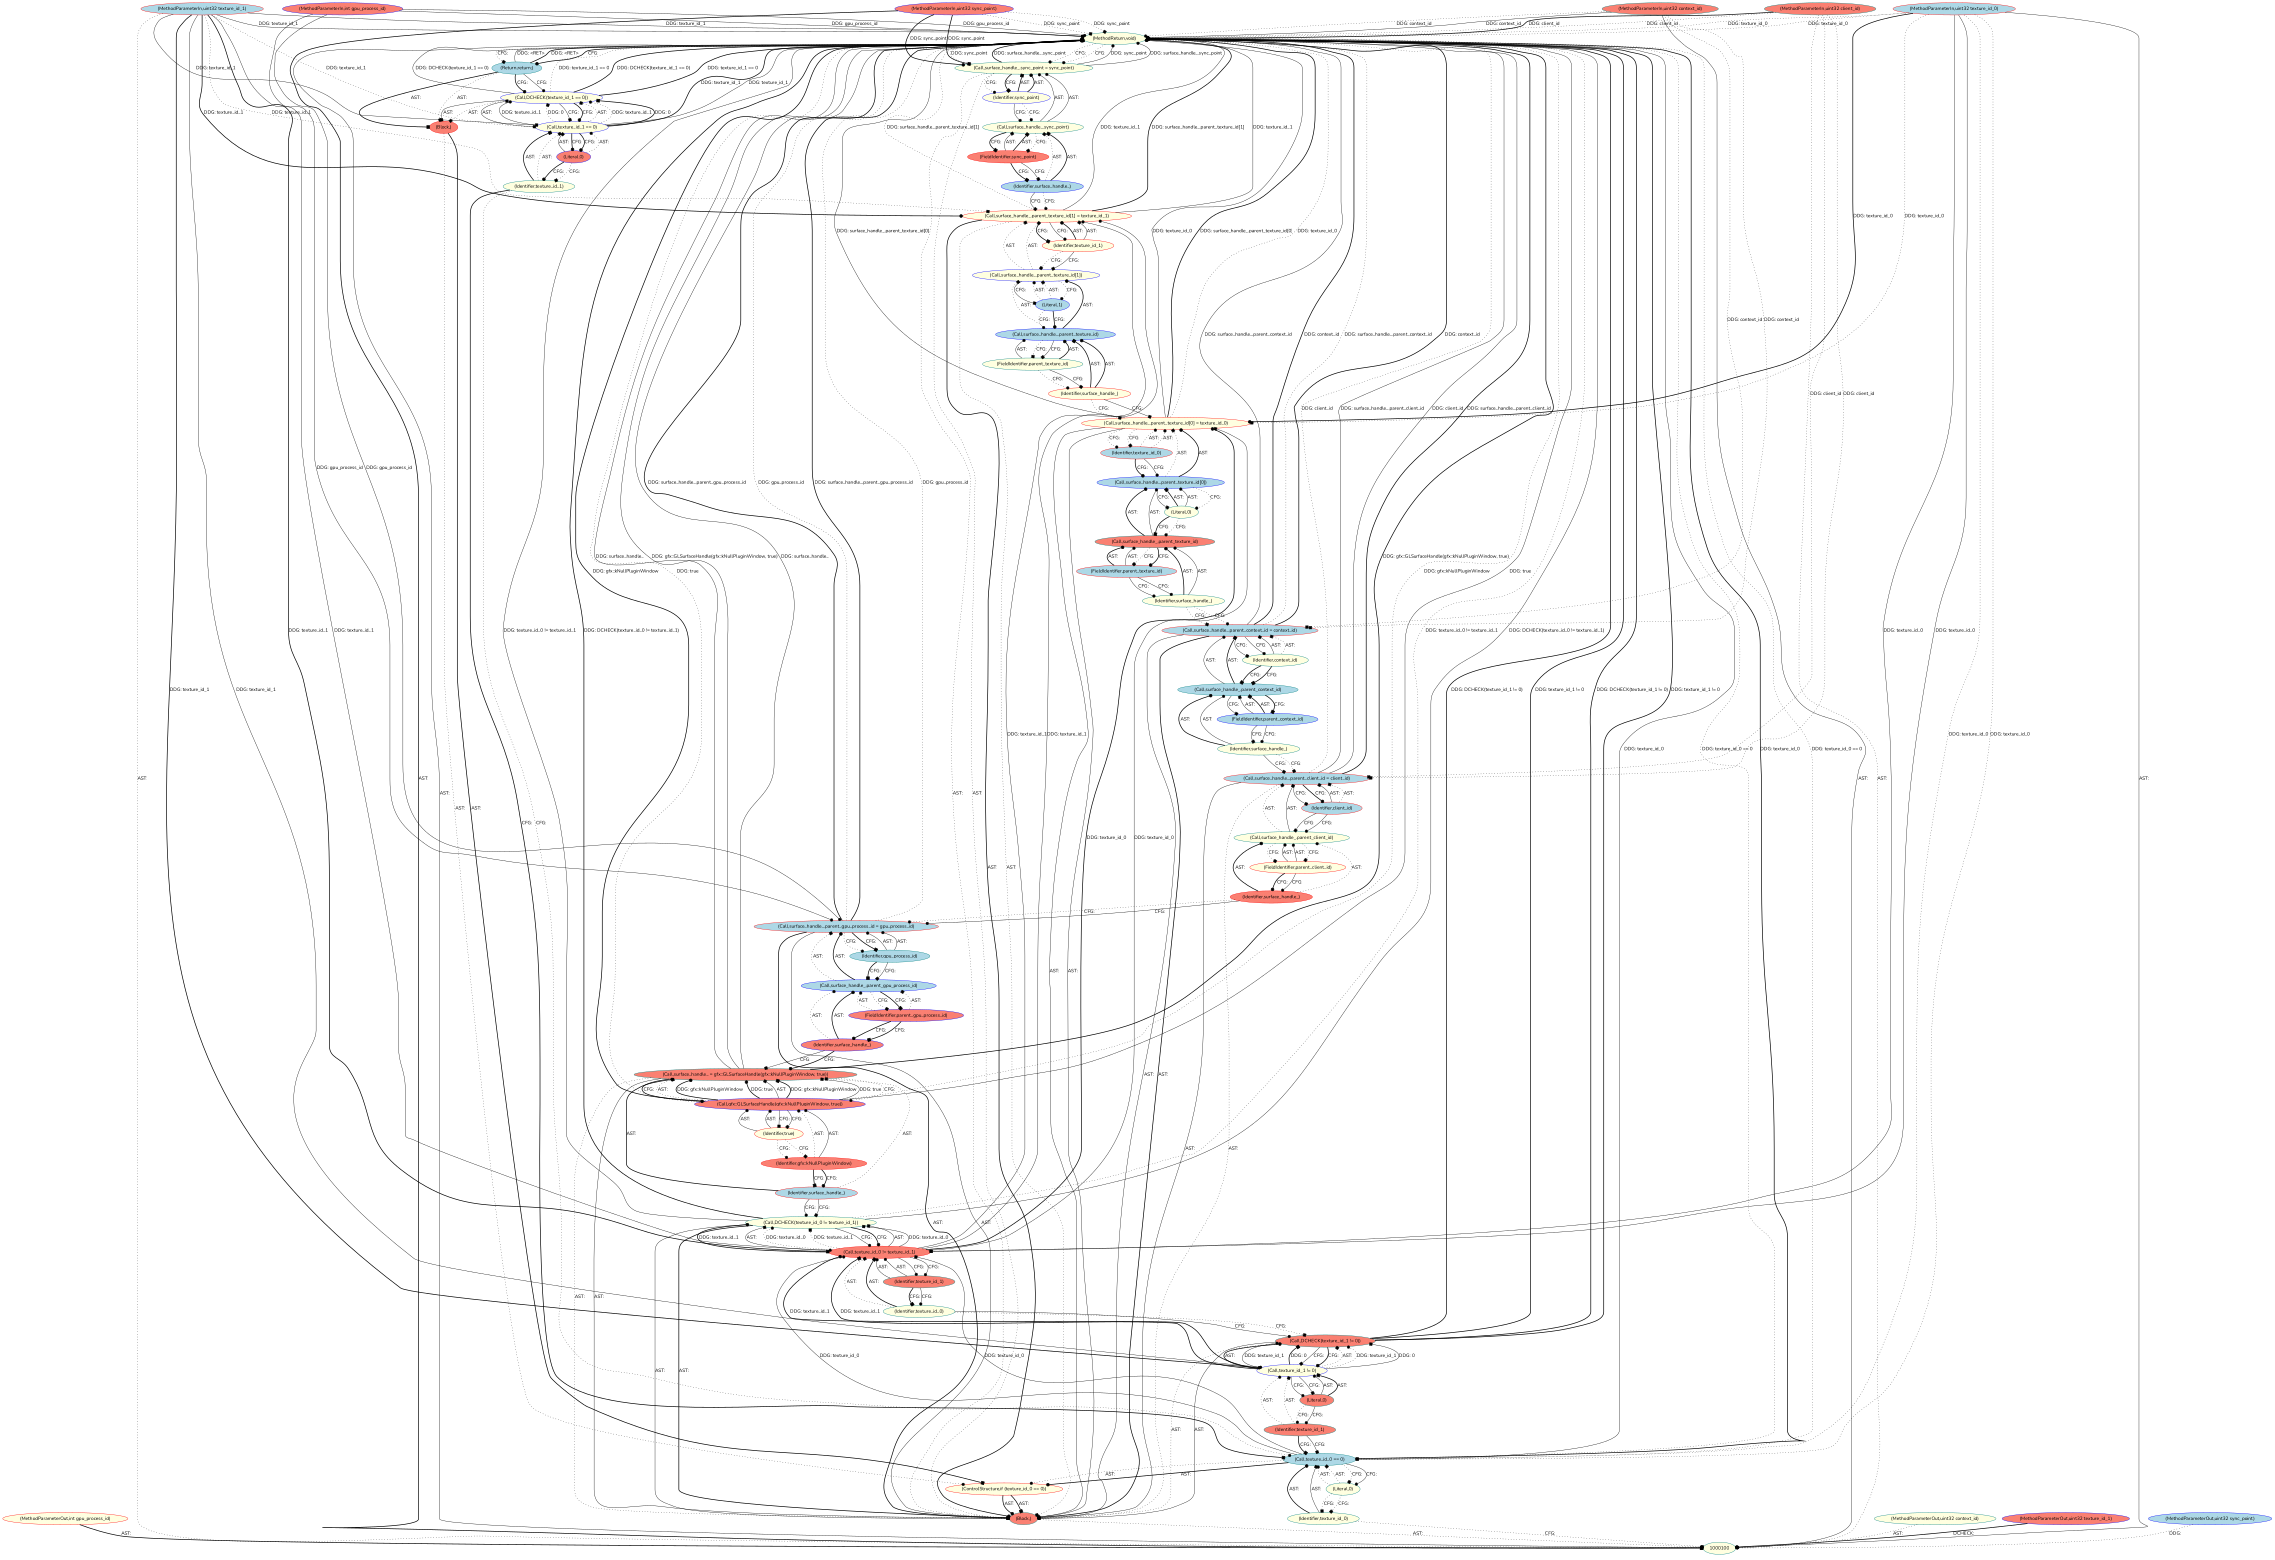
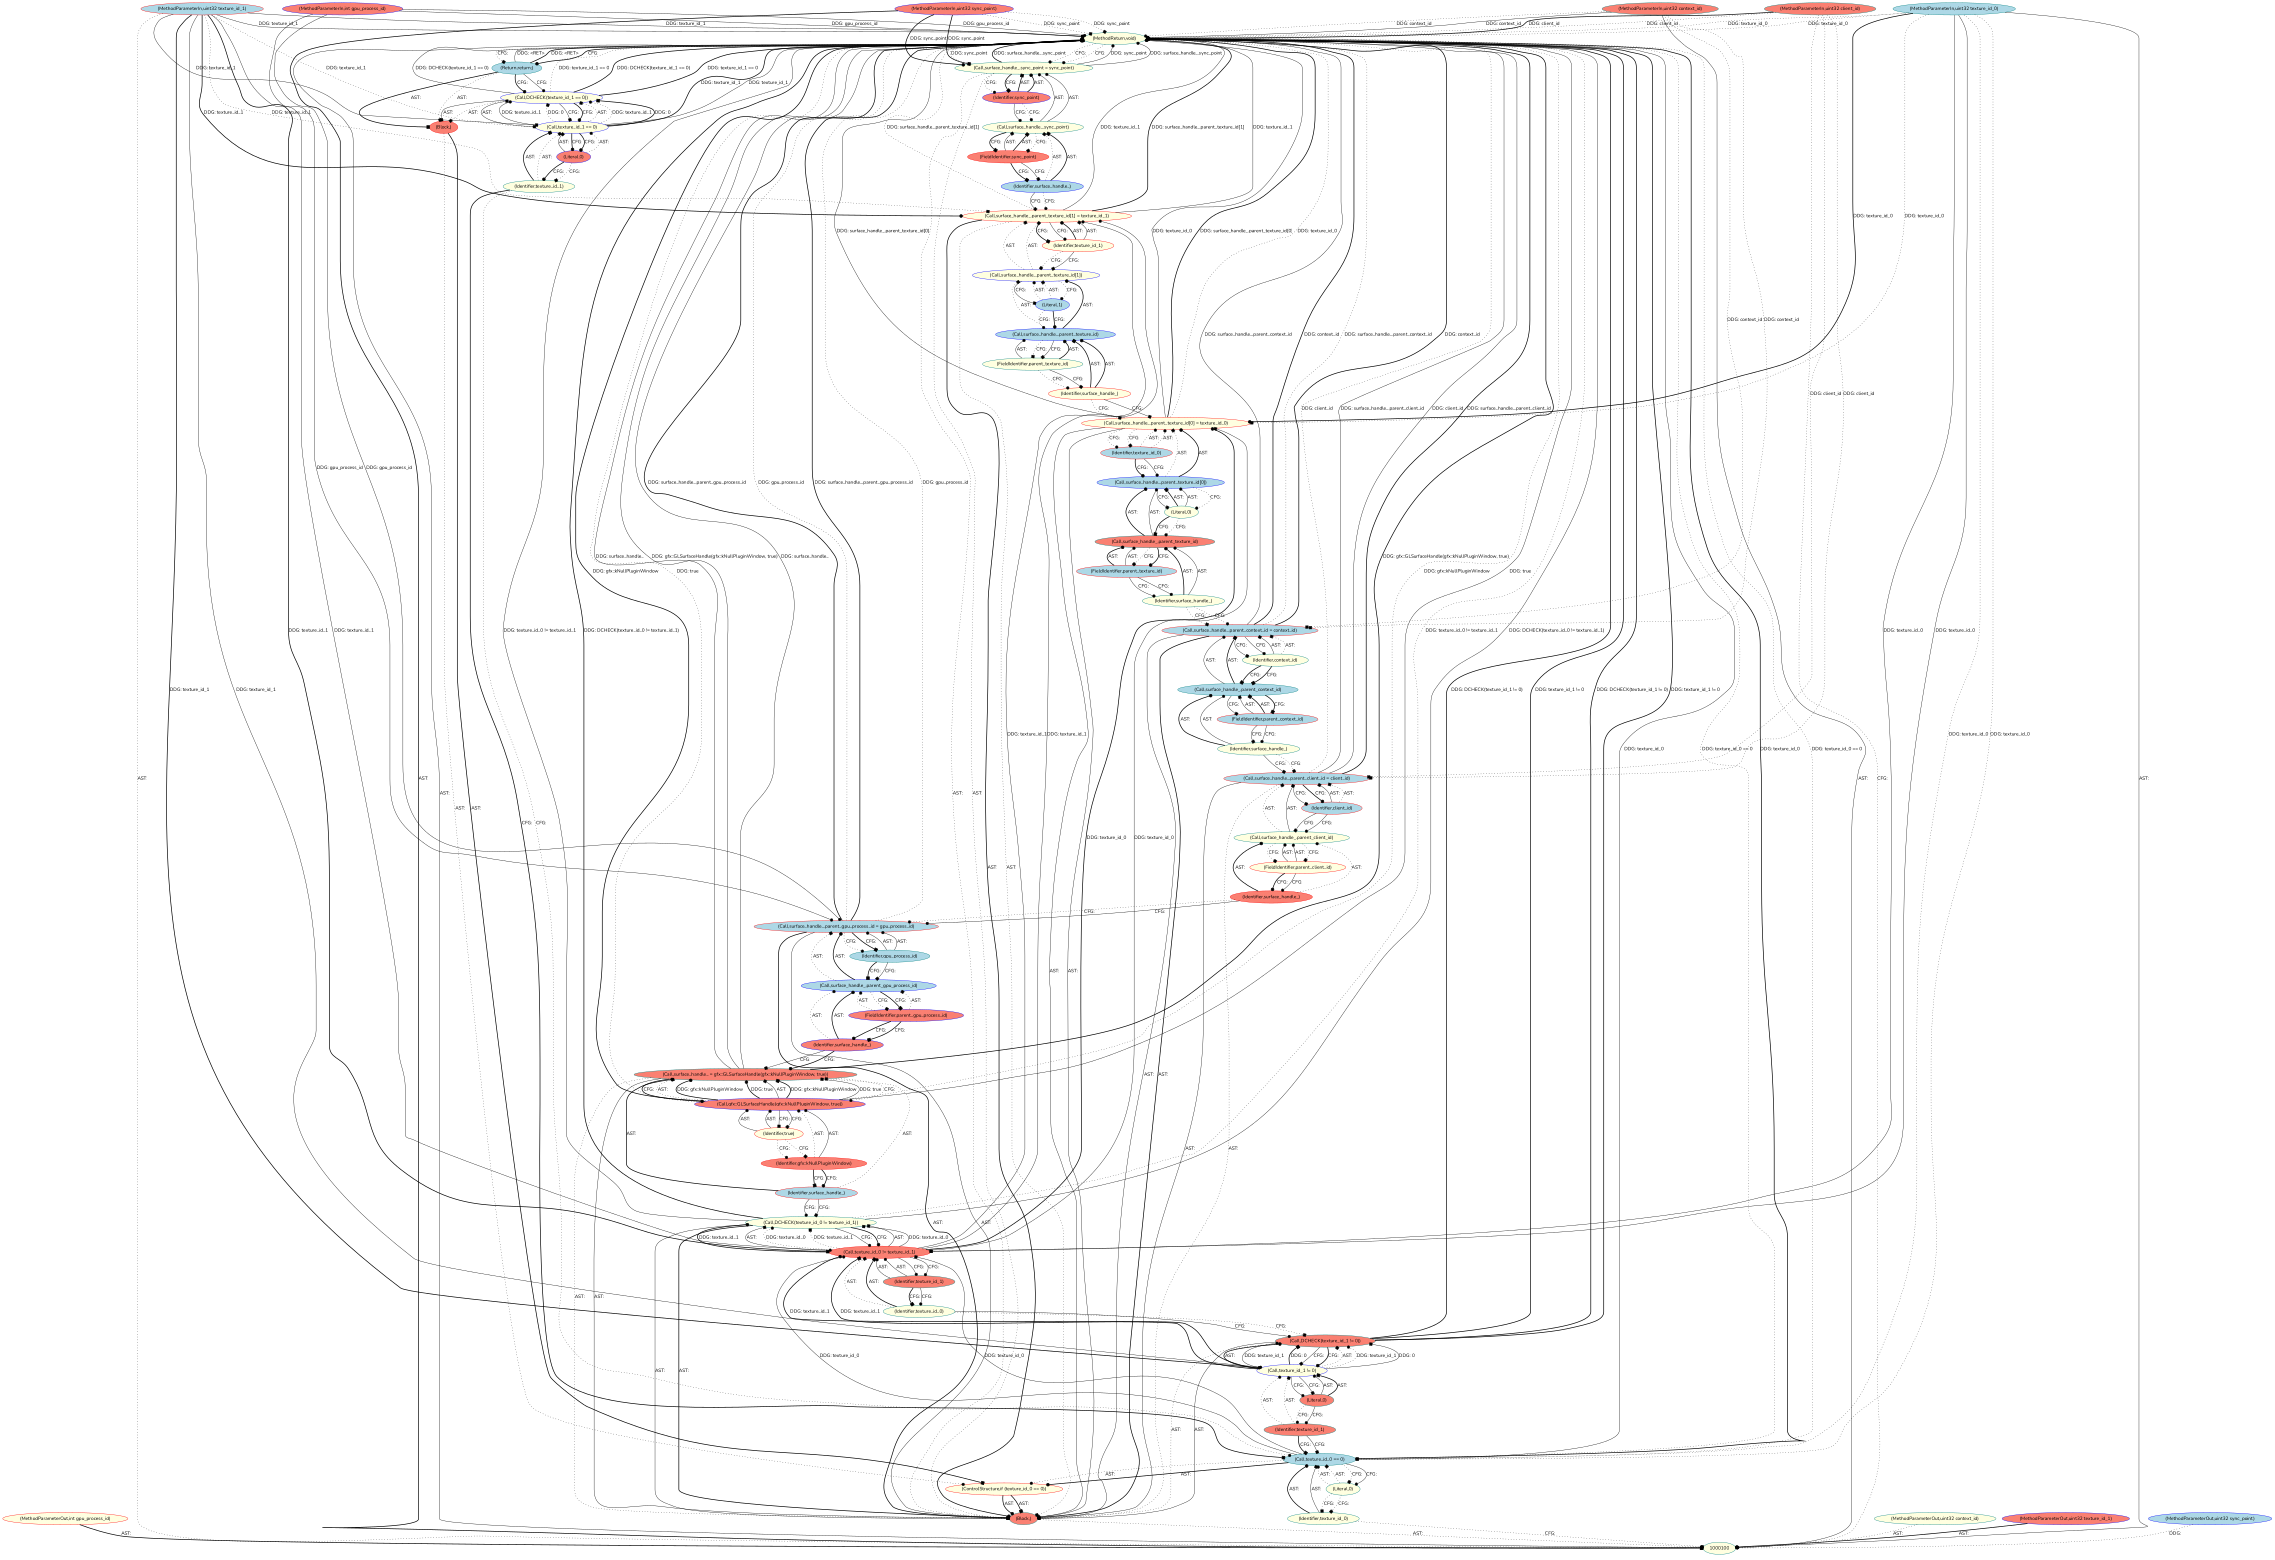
node "(MethodParameterIn,uint32 texture_id_0)": color red -> teal
node "(Identifier,sync_point)": fillcolor lightyellow -> salmon
node "(FieldIdentifier,parent_context_id)": color blue -> red
edge "(MethodParameterIn,uint32 client_id)" -> "1000100": label "AST: " -> "CFG: "
edge "(MethodParameterOut,uint32 texture_id_1)" -> "1000100": label "DCHECK: " -> "AST: "
